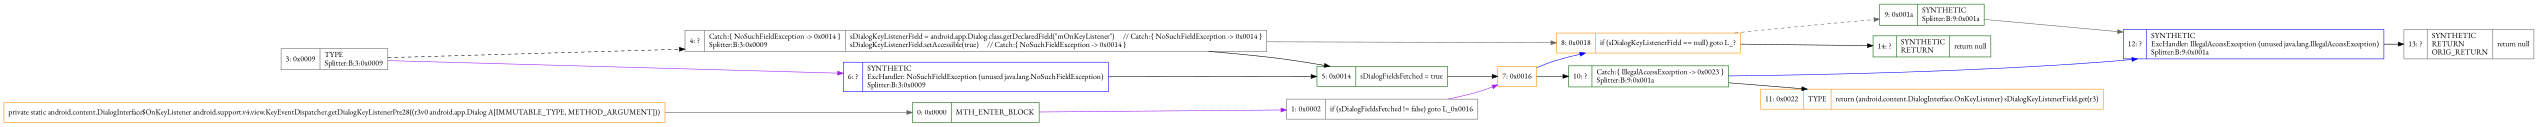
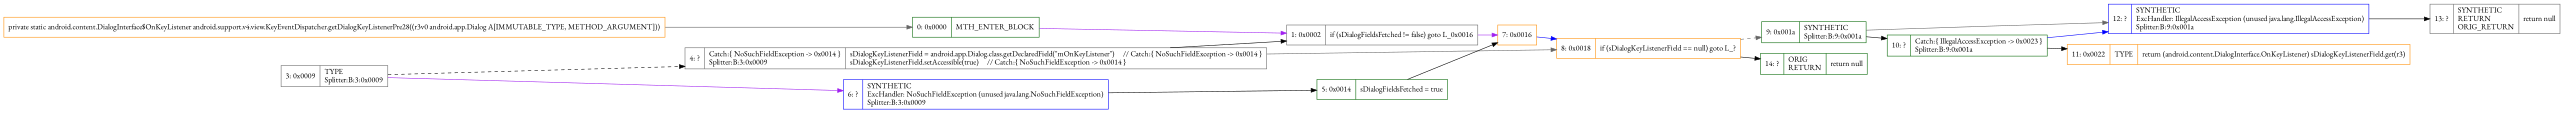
node "14: ?": text "SYNTHETIC" -> "ORIG"
edge "4: ?" -> "5: 0x0014": now "4: ?" -> "1: 0x0002"
edge "7: 0x0016" -> "10: ?": now "9: 0x001a" -> "10: ?"
